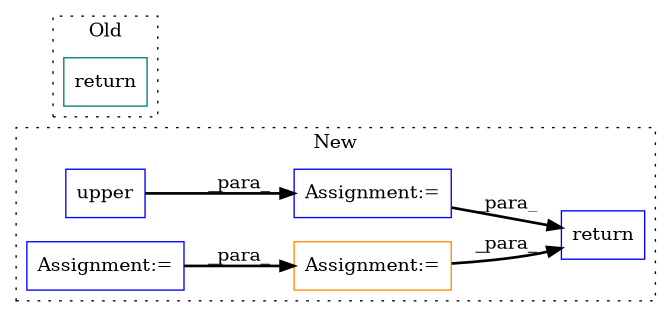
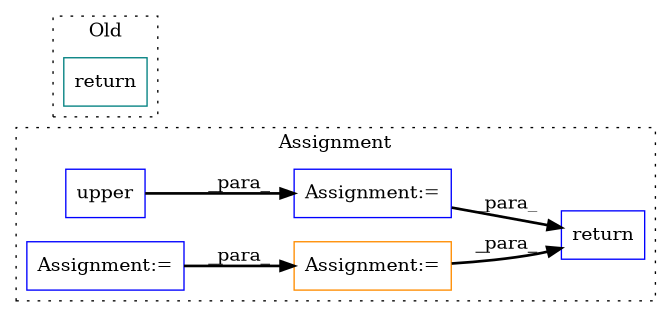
cluster "New": label "New" -> "Assignment"
